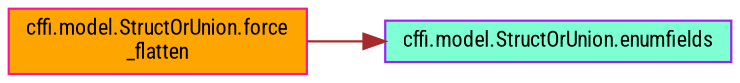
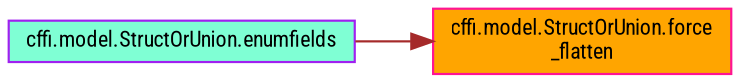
edge "cffi.model.StructOrUnion.force _flatten" -> "cffi.model.StructOrUnion.enumfields": reversed
